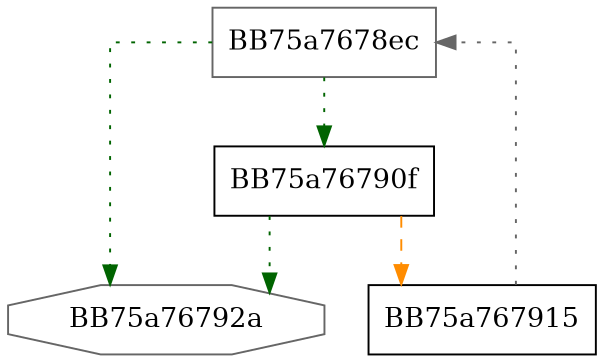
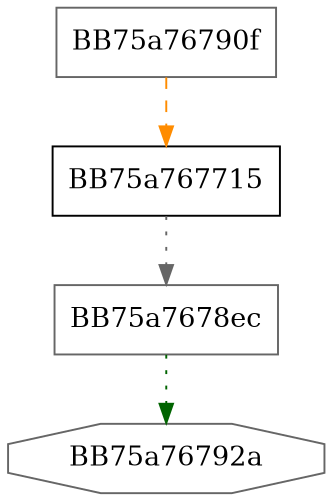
edge "BB75a7678ec" -> "BB75a76790f": removed
node "BB75a76790f": color black -> gray40
edge "BB75a76790f" -> "BB75a76792a": removed
node "BB75a767915": label "BB75a767915" -> "BB75a767715"
